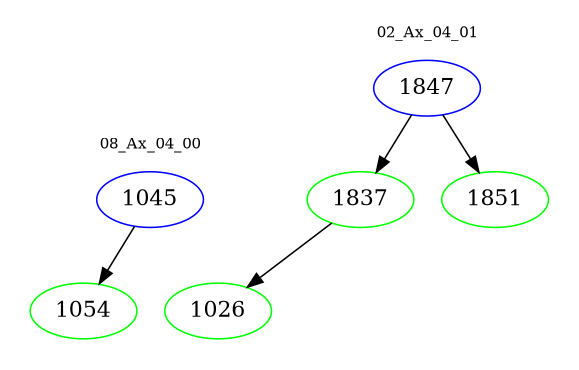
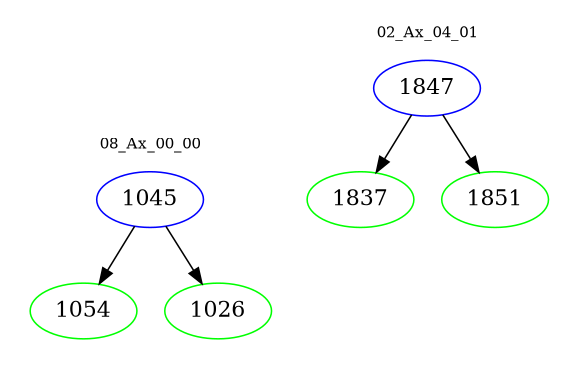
cluster "08_Ax_04_00": label "08_Ax_04_00" -> "08_Ax_00_00"
edge "1837" -> "1026": now "1045" -> "1026"
